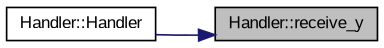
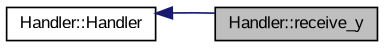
edge "Handler::Handler" -> "Handler::receive_y": reversed
